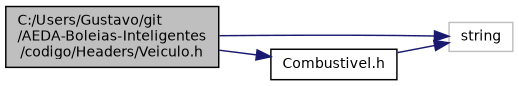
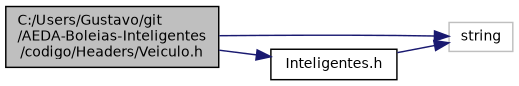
node "Combustivel.h": label "Combustivel.h" -> "Inteligentes.h"
